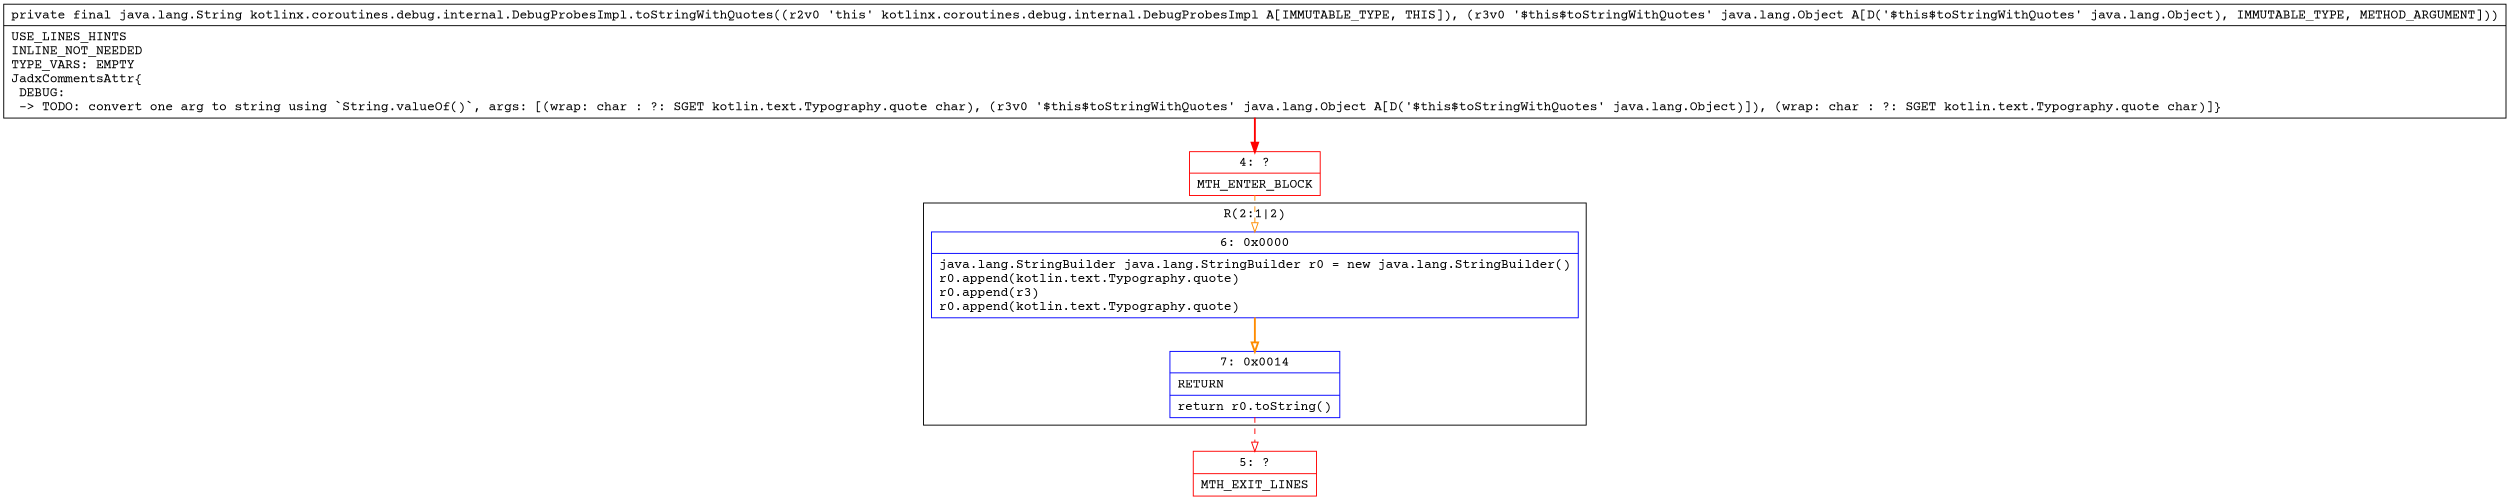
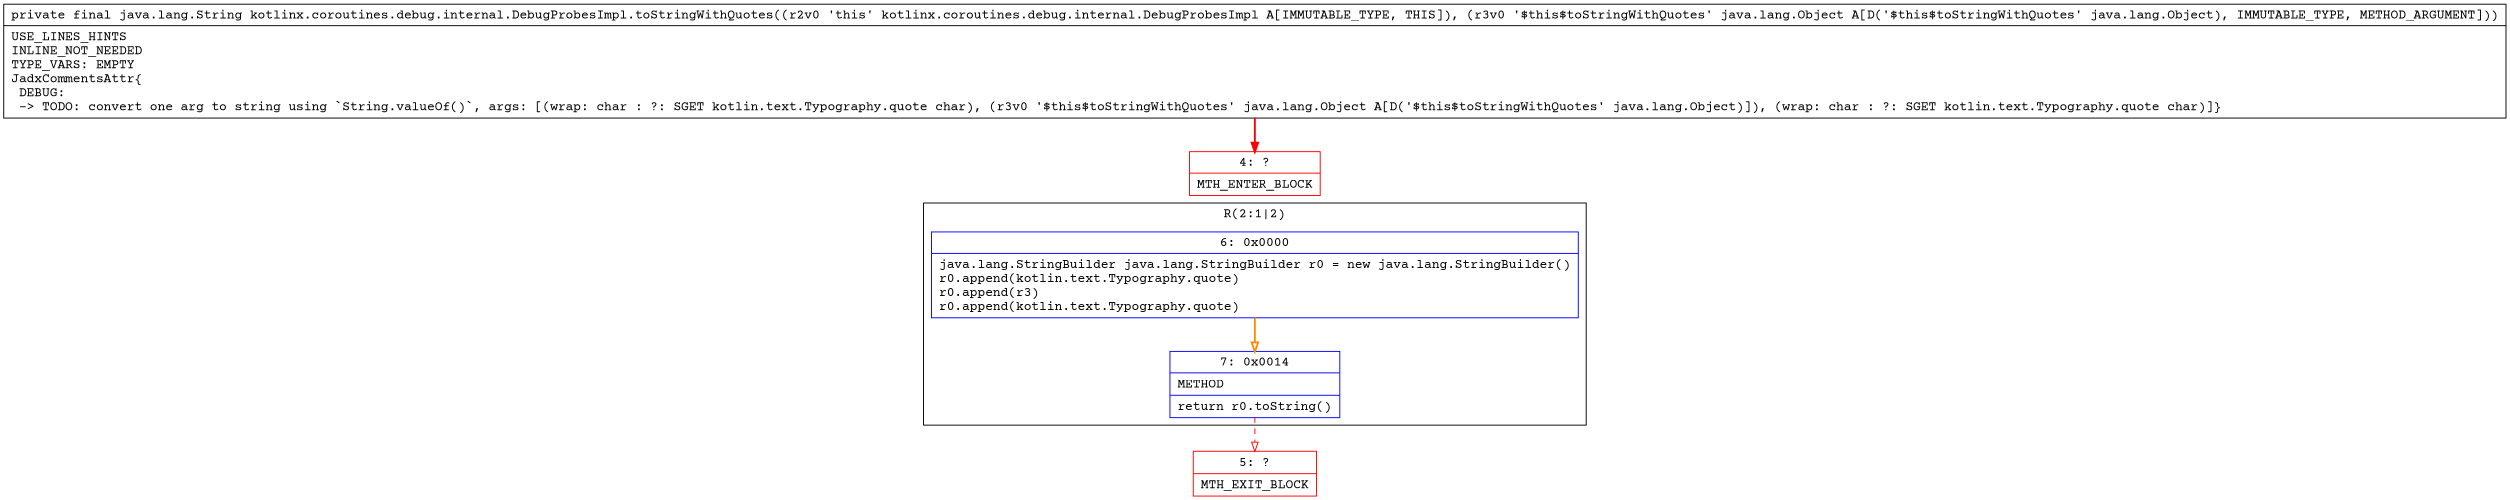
edge "4: ?" -> "6: 0x0000": removed
node "7: 0x0014": text "RETURN" -> "METHOD"
node "5: ?": text "MTH_EXIT_LINES" -> "MTH_EXIT_BLOCK"
